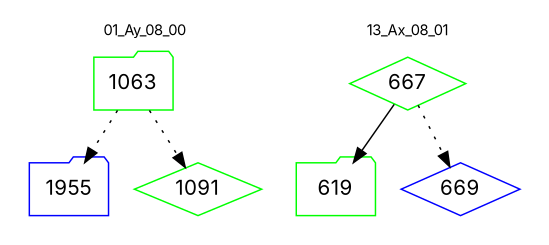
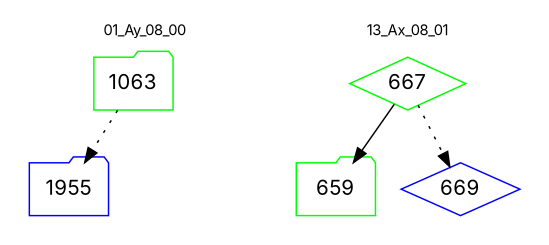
node "1091": removed
node "619": label "619" -> "659"
